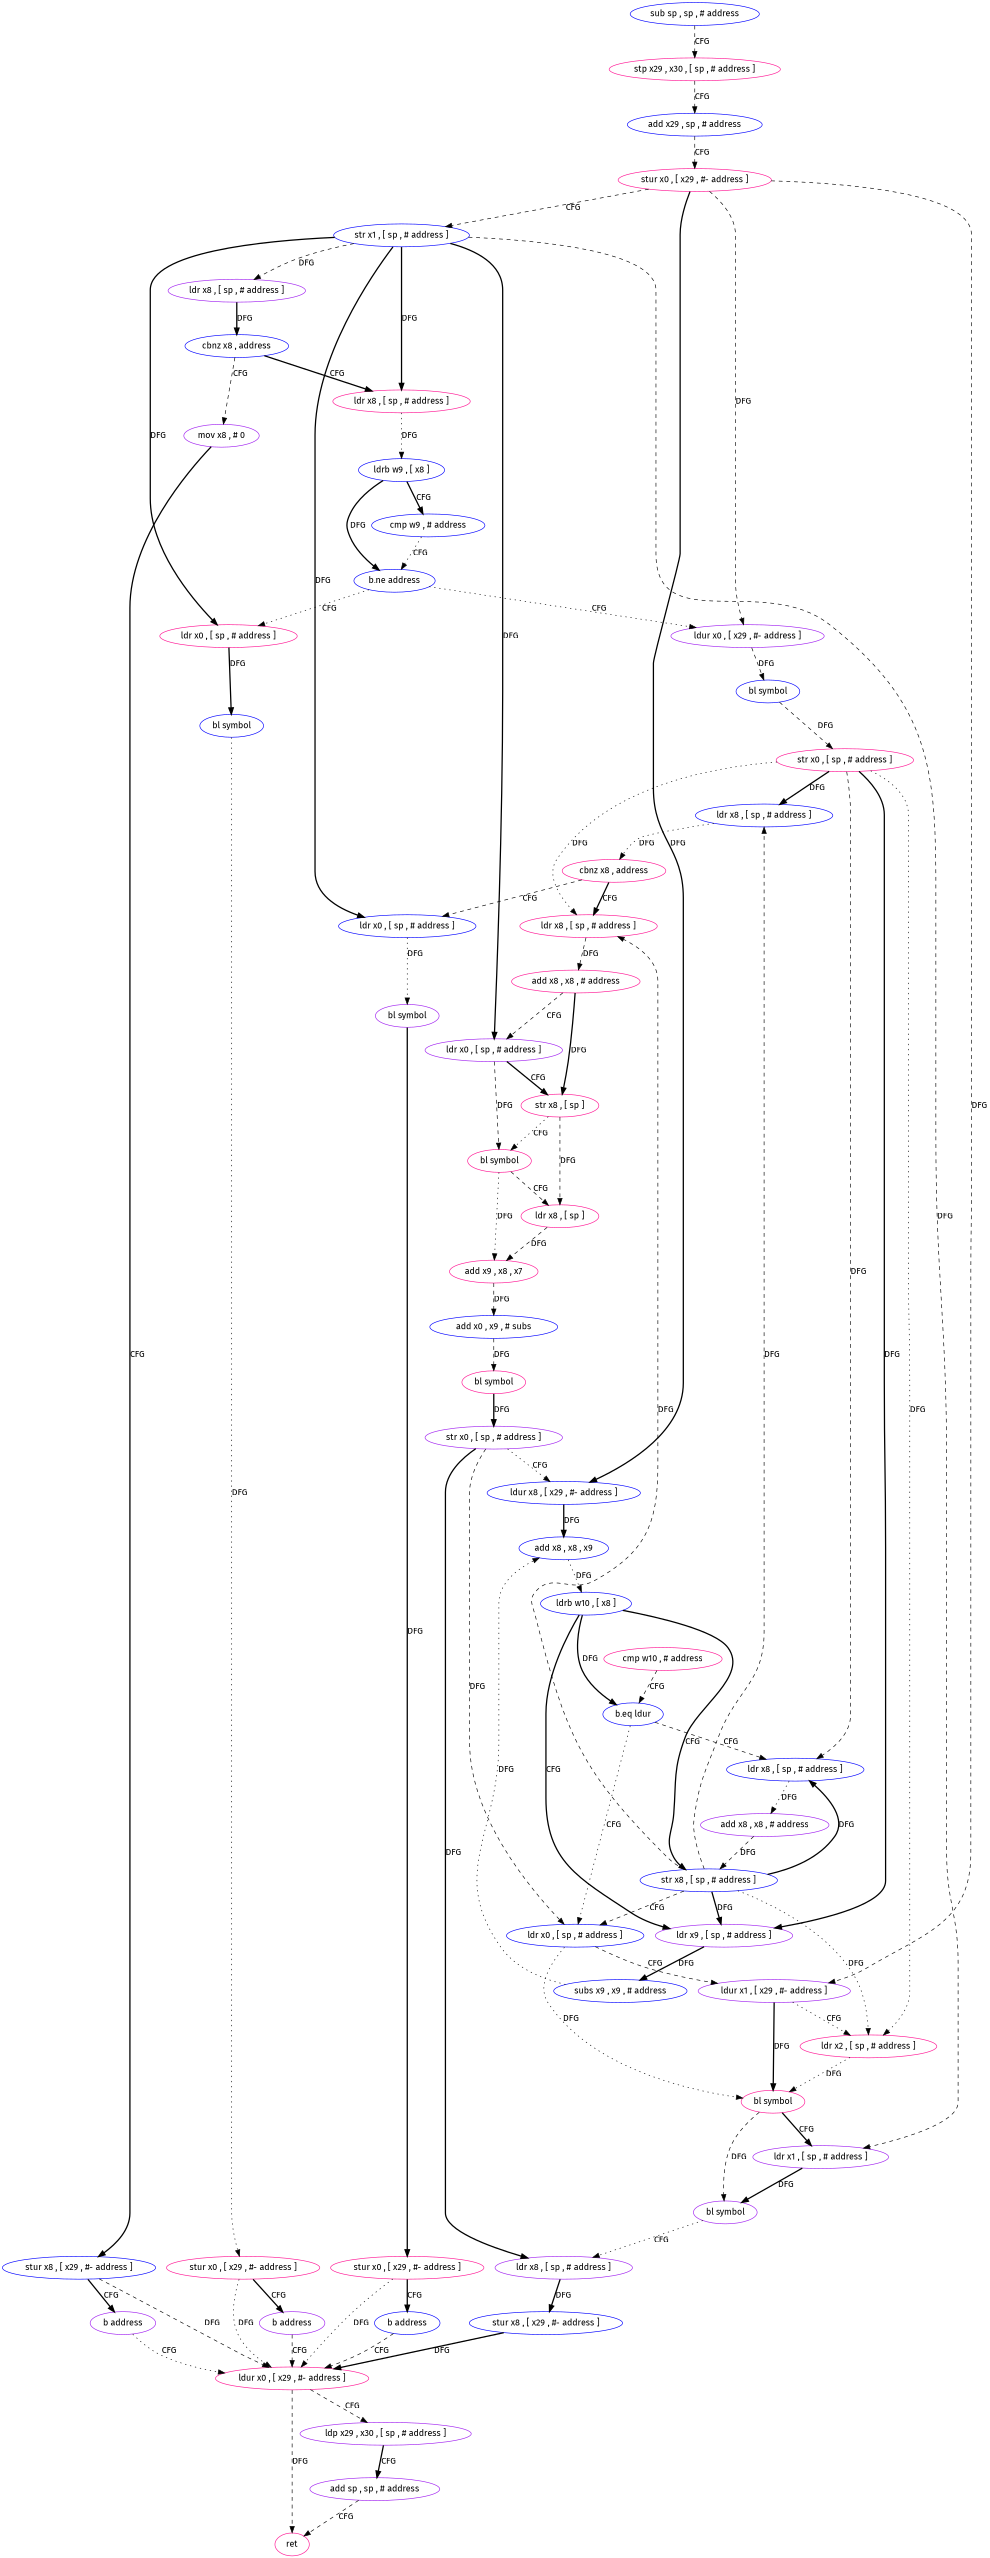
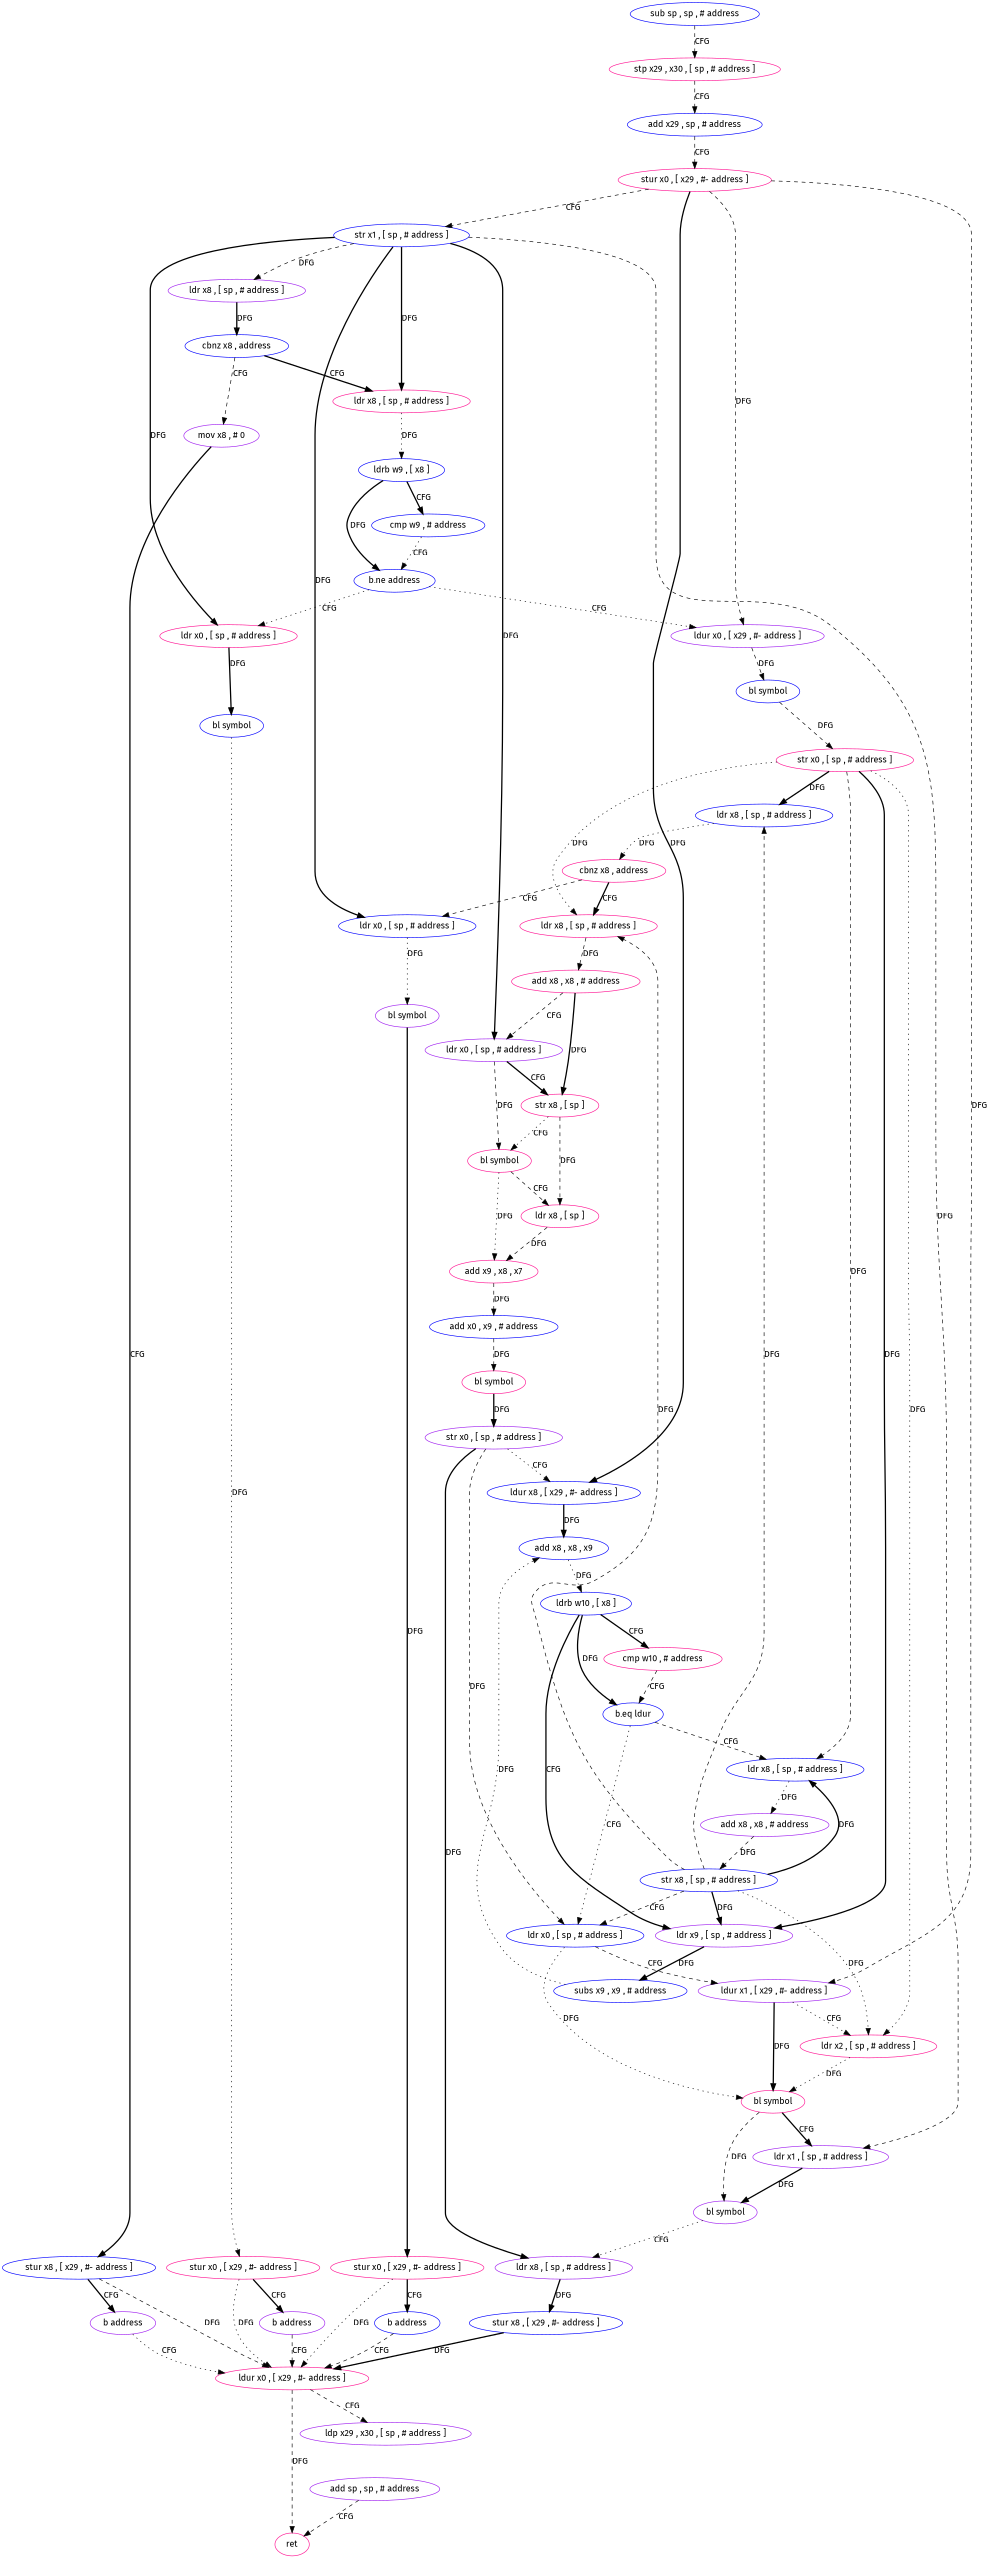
node "add x0 , x9 , # subs": label "add x0 , x9 , # subs" -> "add x0 , x9 , # address"
edge "ldrb w10 , [ x8 ]" -> "str x8 , [ sp , # address ]": now "ldrb w10 , [ x8 ]" -> "cmp w10 , # address"
edge "ldp x29 , x30 , [ sp , # address ]" -> "add sp , sp , # address": removed, label "CFG"
